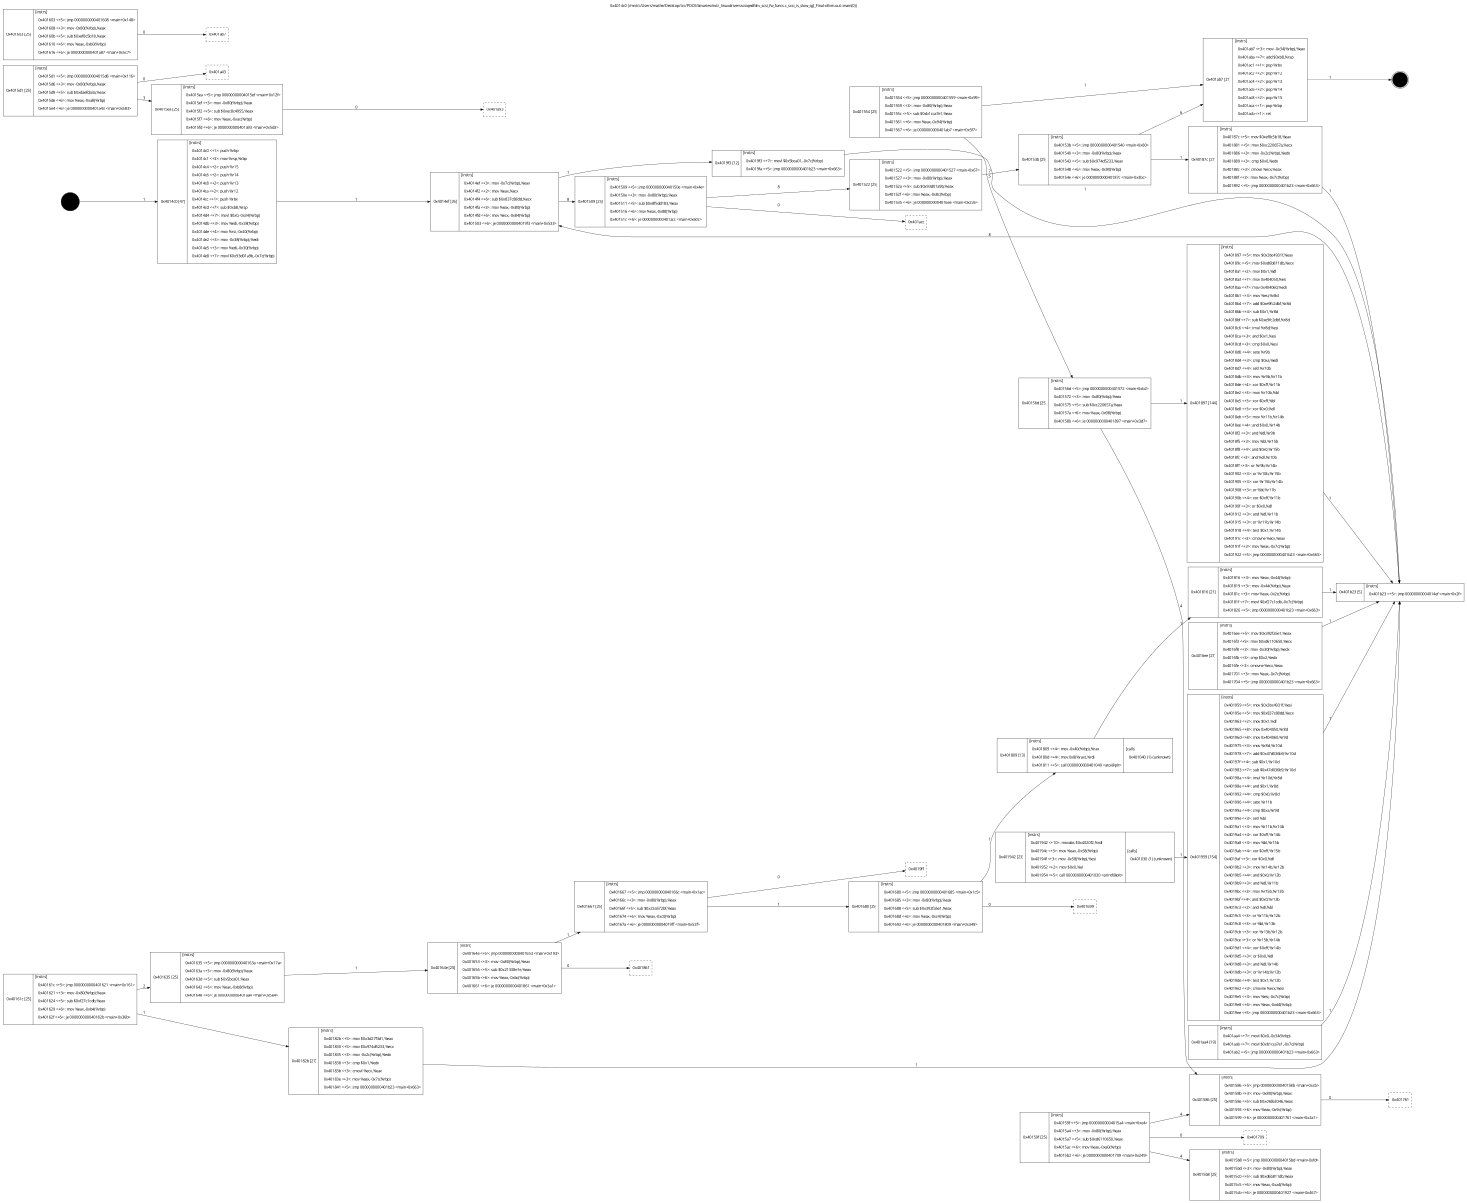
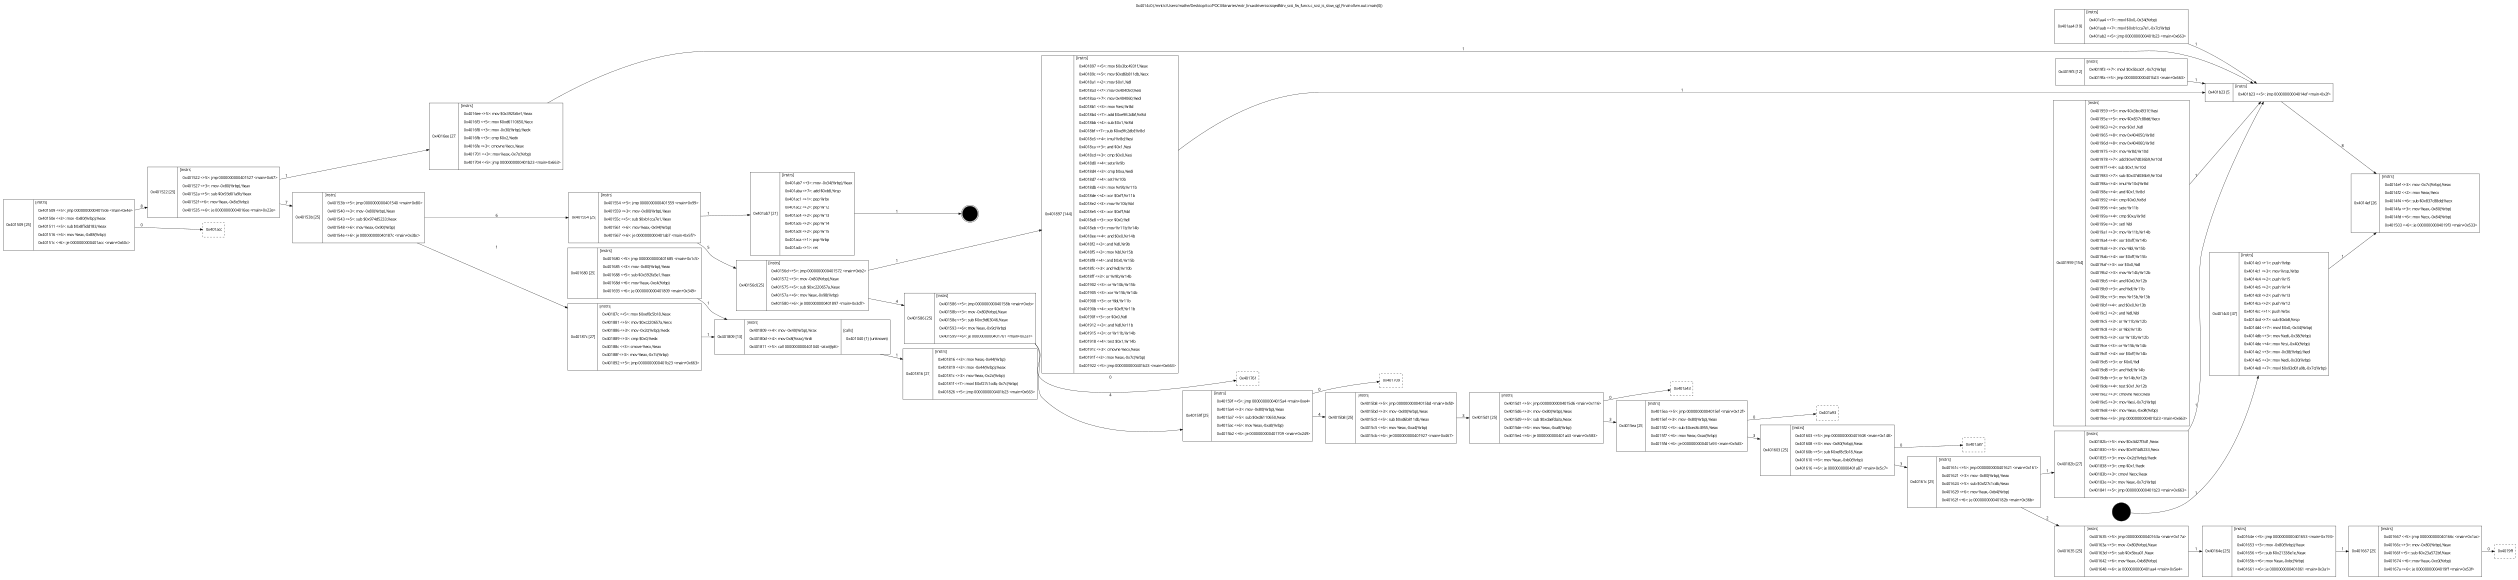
edge "0x40153b [25]" -> "0x401ab7 [21]": now "0x40153b [25]" -> "0x401554 [25]"
edge "0x401522 [25]" -> "0x4016ee [27]": added, label "1"
edge "0x4014ef [26]" -> "0x4019f3 [12]": removed, label "1"
edge "0x4014ef [26]" -> "0x401509 [25]": removed, label "8"
edge "0x40187c [27]" -> "0x401b23 [5]": now "0x40187c [27]" -> "0x401809 [13]"
edge "0x4015b8 [25]" -> "0x4015d1 [25]": added, label "3"
edge "0x4015ea [25]" -> "0x401603 [25]": added, label "3"
edge "0x401603 [25]" -> "0x40161c [25]": added, label "3"
edge "0x401816 [21]" -> "0x401b23 [5]": removed, label "1"
node "0x401942 [23]": removed
edge "0x401667 [25]" -> "0x401680 [25]": removed, label "1"
node "0x401699": removed
node "0x401861": removed
edge "0x40159f [25]" -> "0x401586 [25]": reversed
